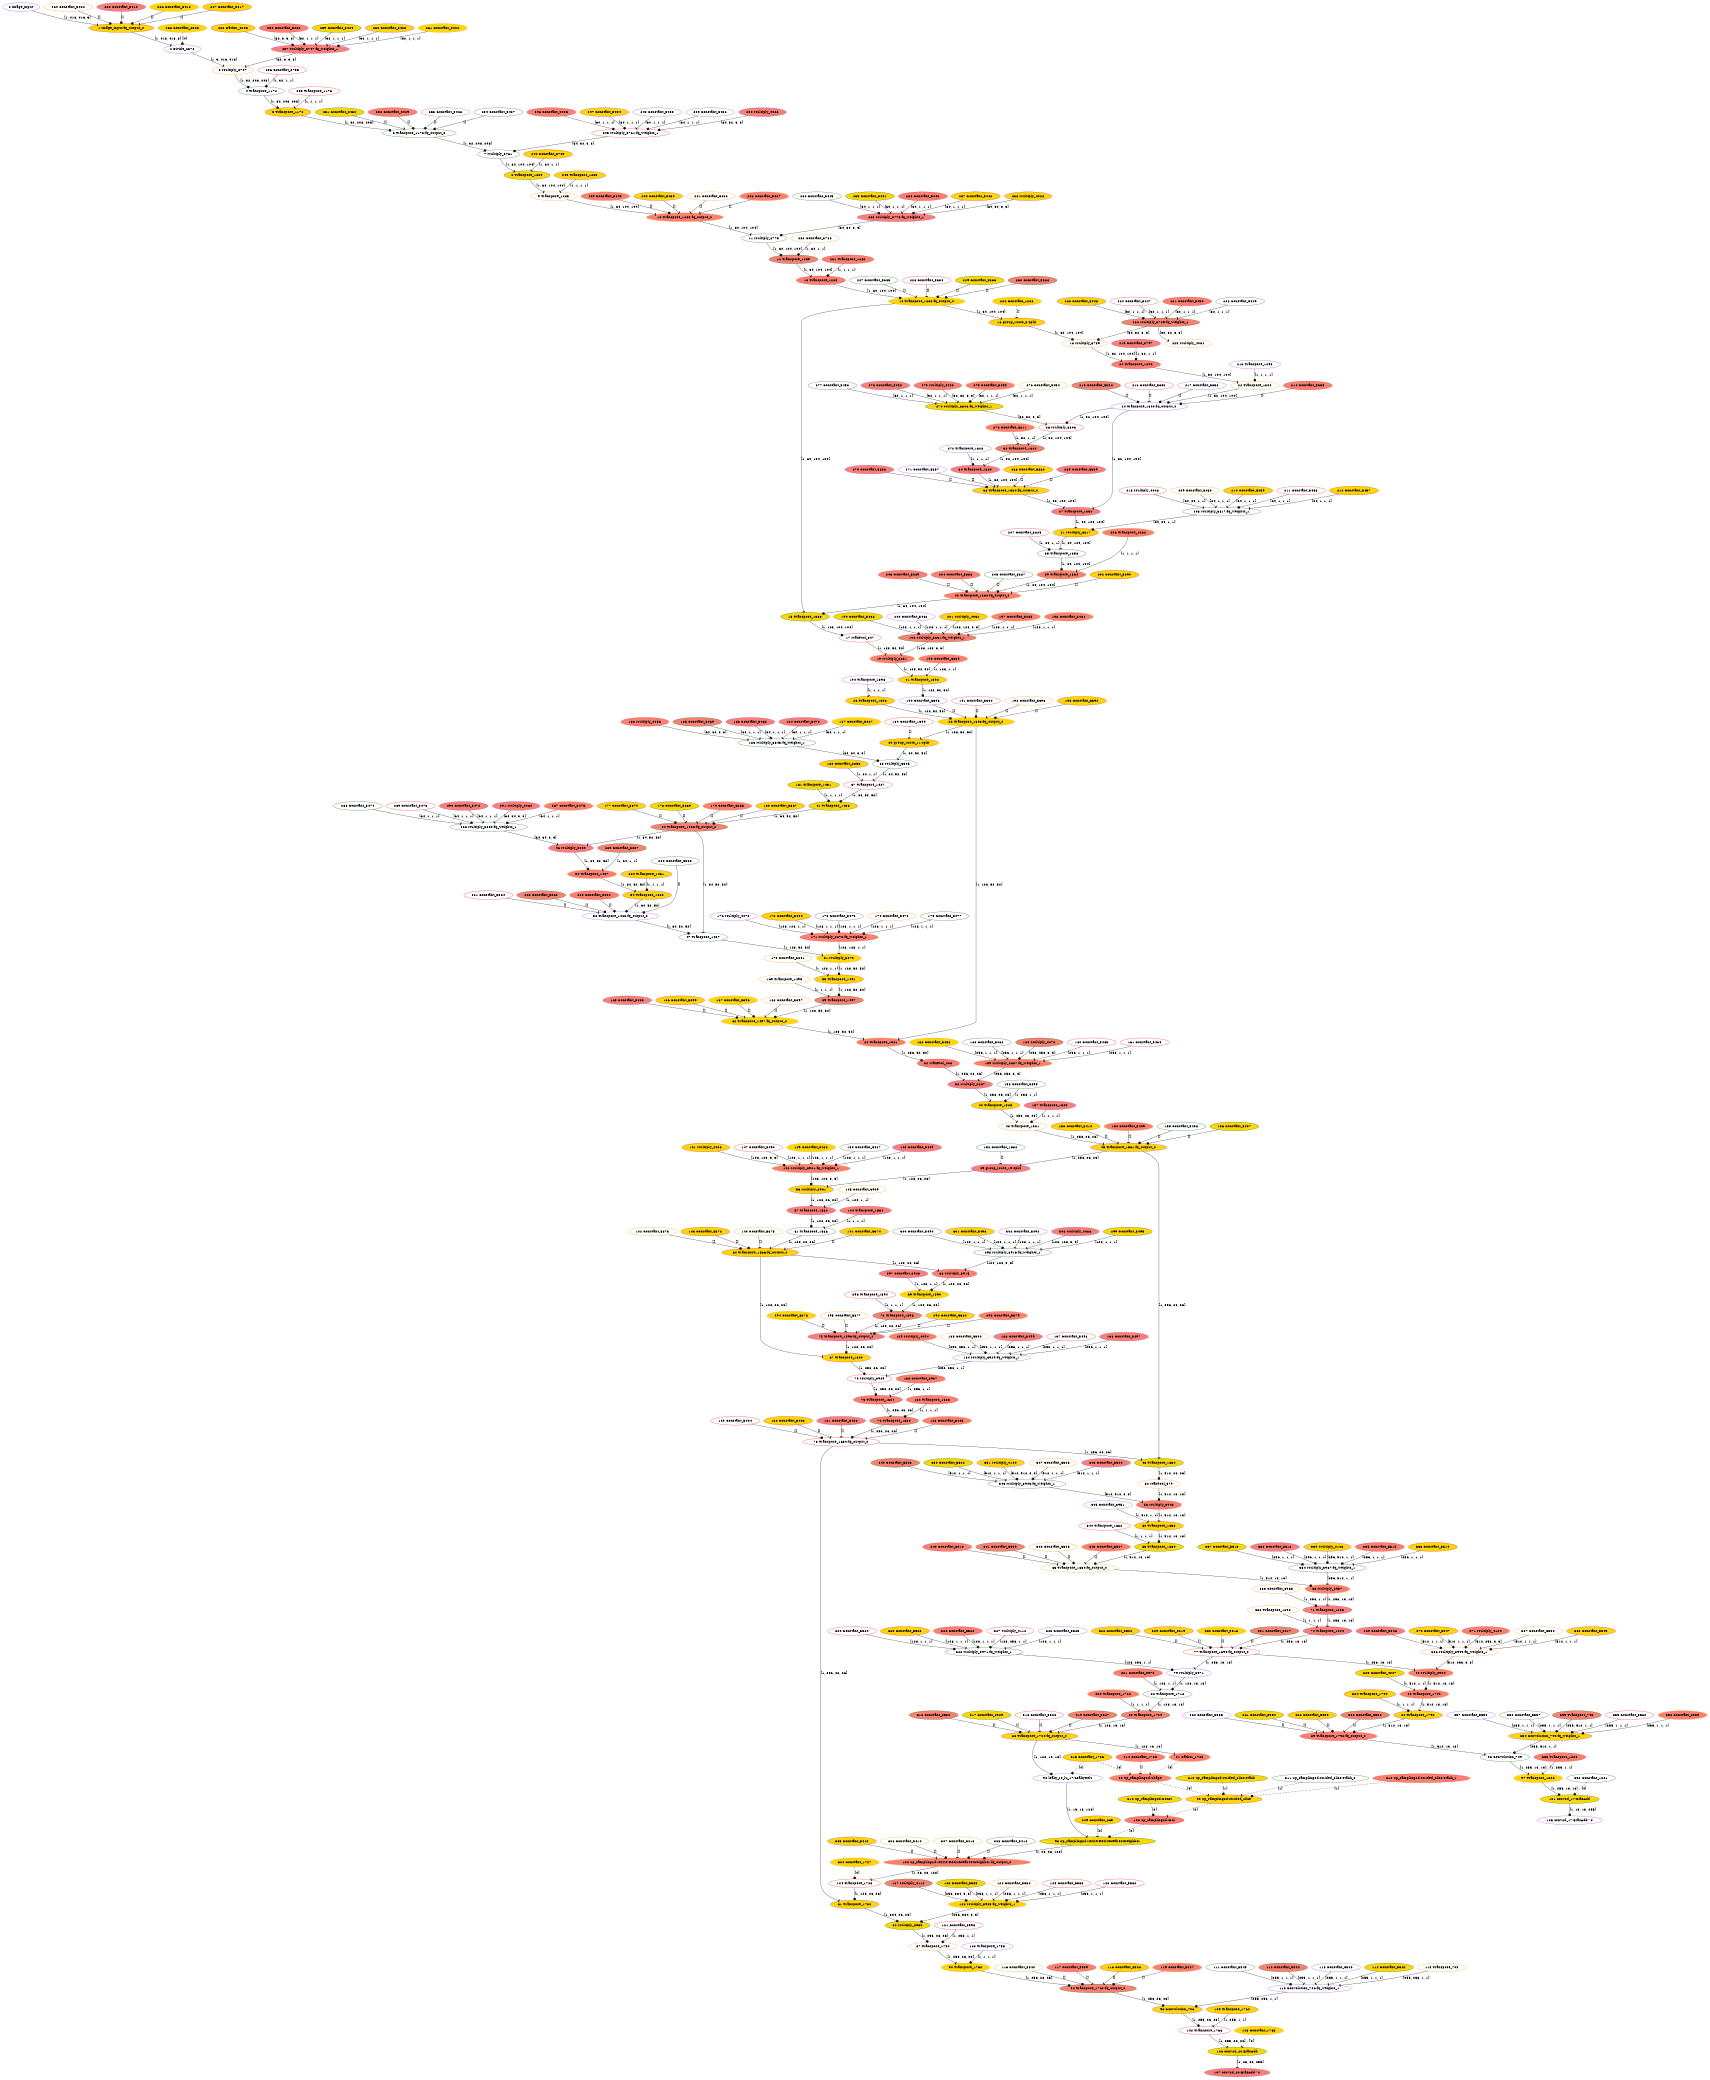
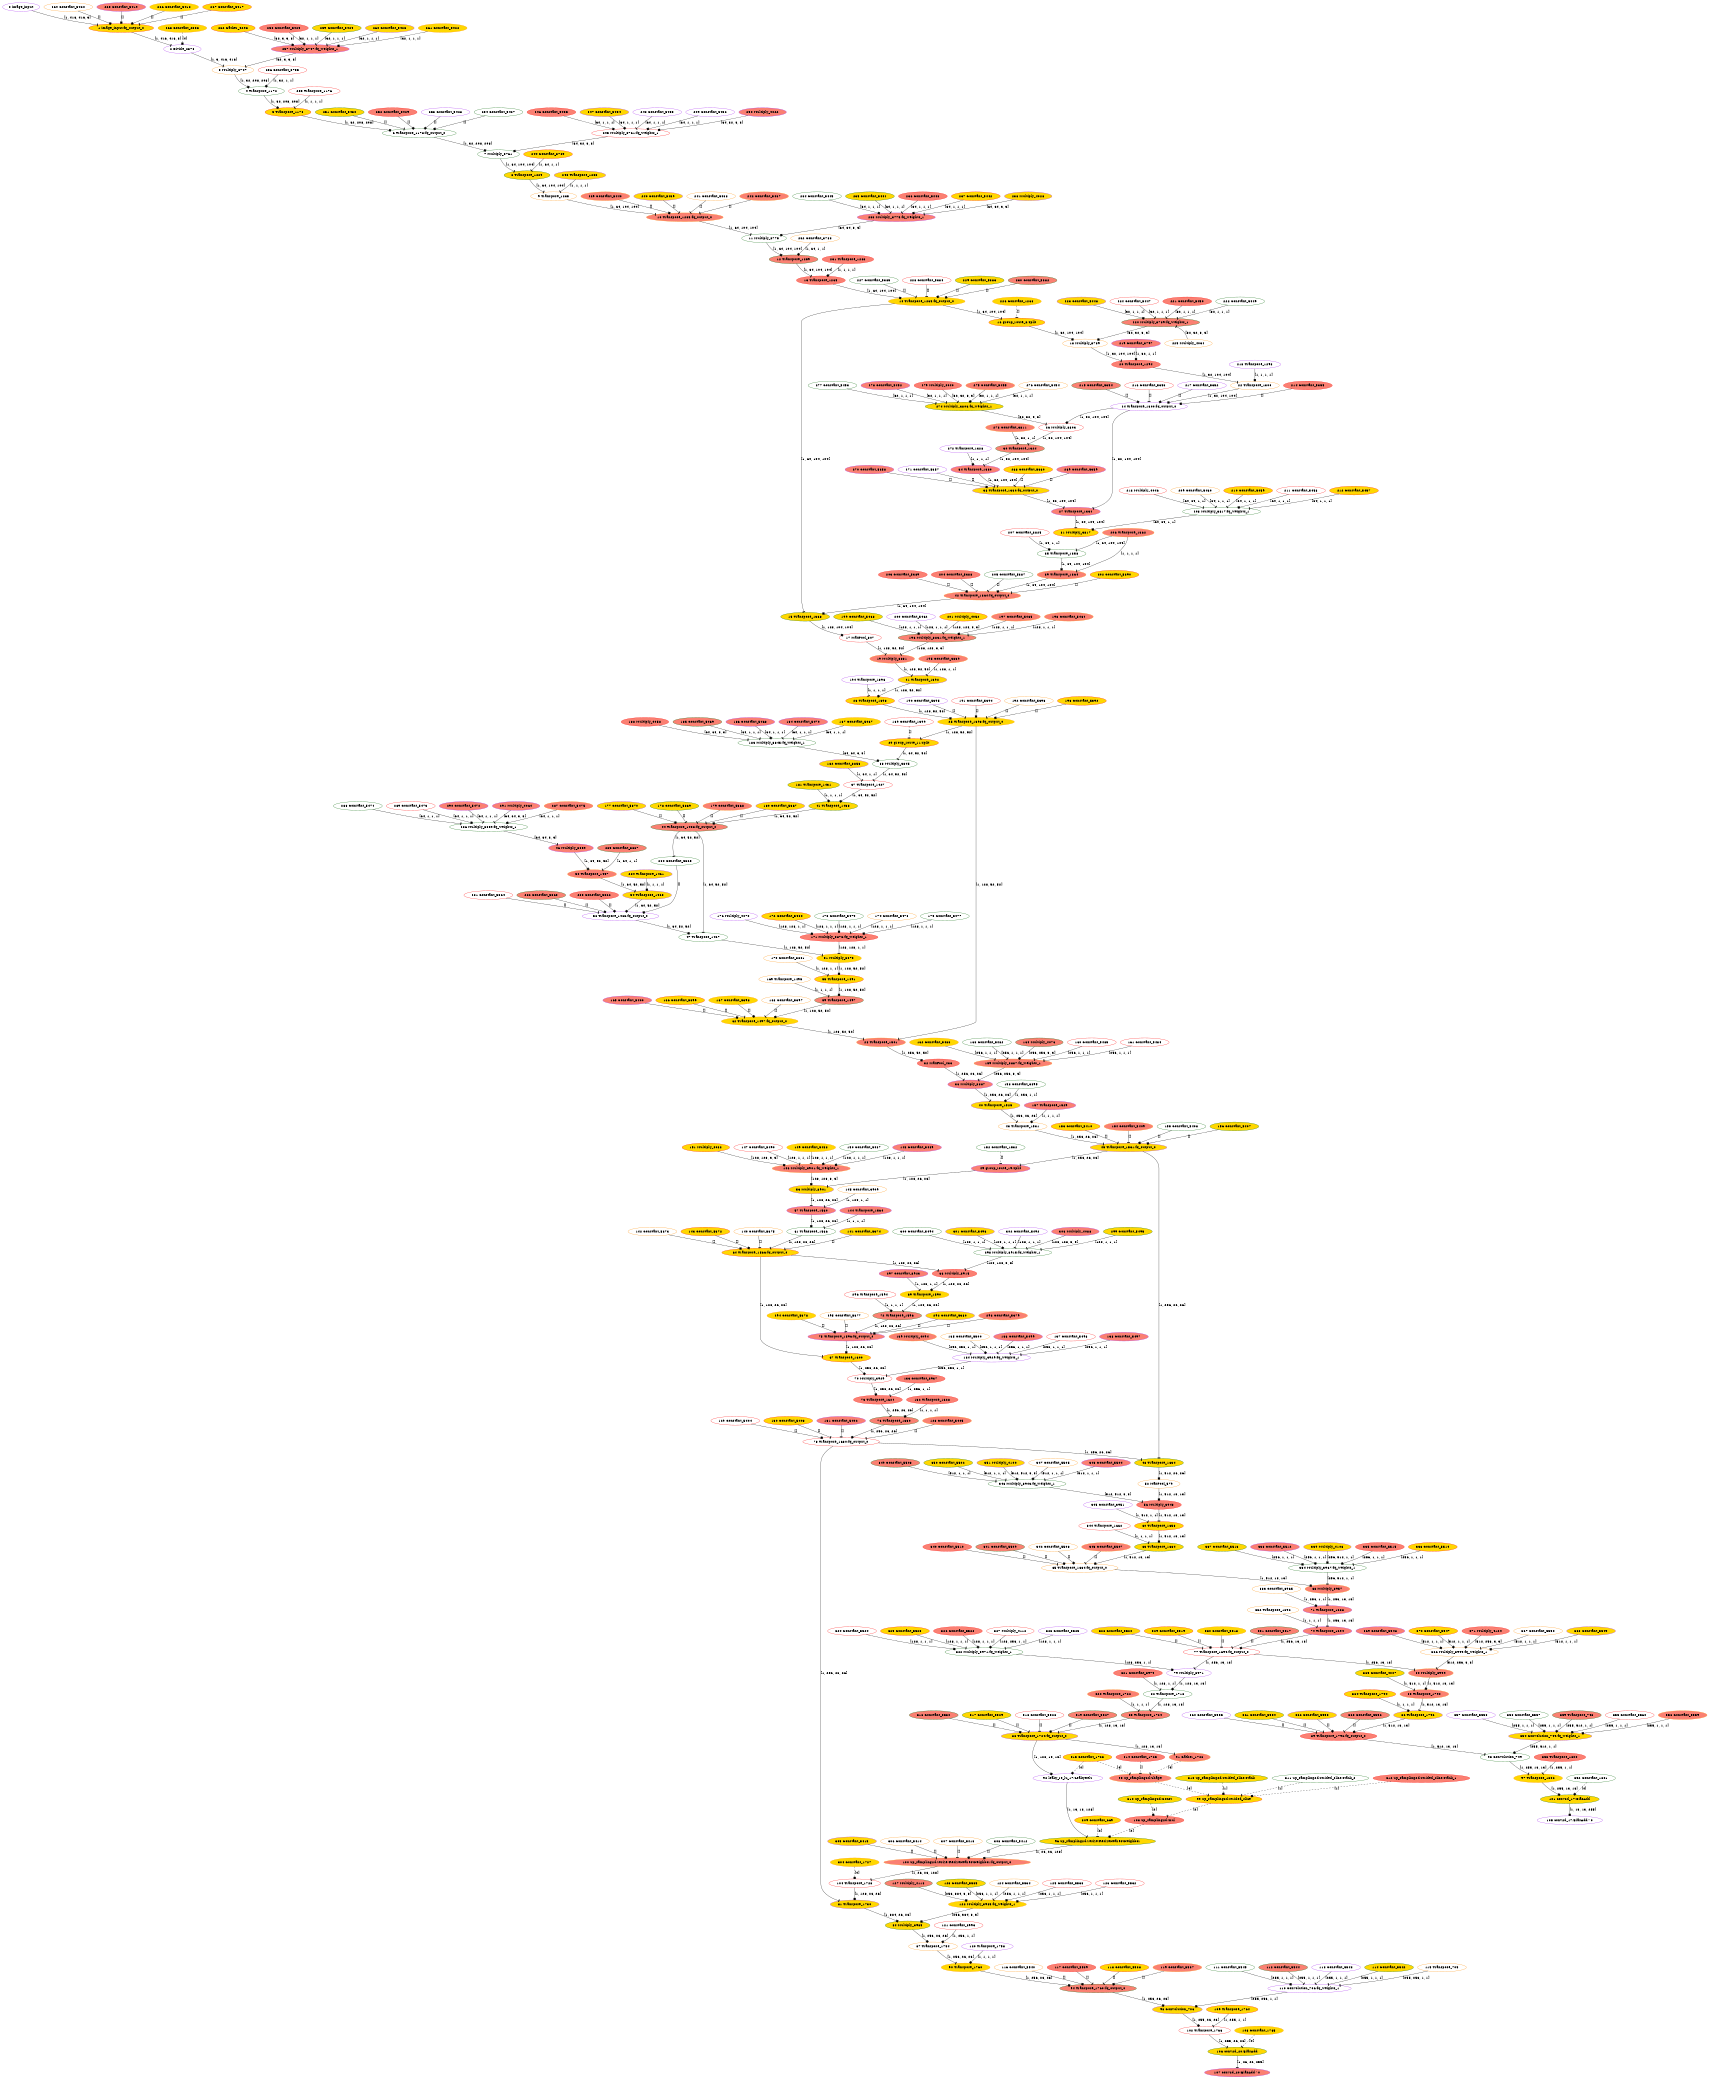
edge "220 Multiply_3789/fq_weights_1" -> "225 Multiply_4034": reversed
edge "31 Multiply_3817" -> "35 Transpose_1358": now "206 Transpose_1362" -> "35 Transpose_1358"
edge "21 Transpose_1392" -> "190 Constant_5395": now "21 Transpose_1392" -> "23 Transpose_1398"
edge "44 Transpose_1433/fq_output_0" -> "46 Multiply_3859": now "44 Transpose_1433/fq_output_0" -> "280 Constant_5365"
